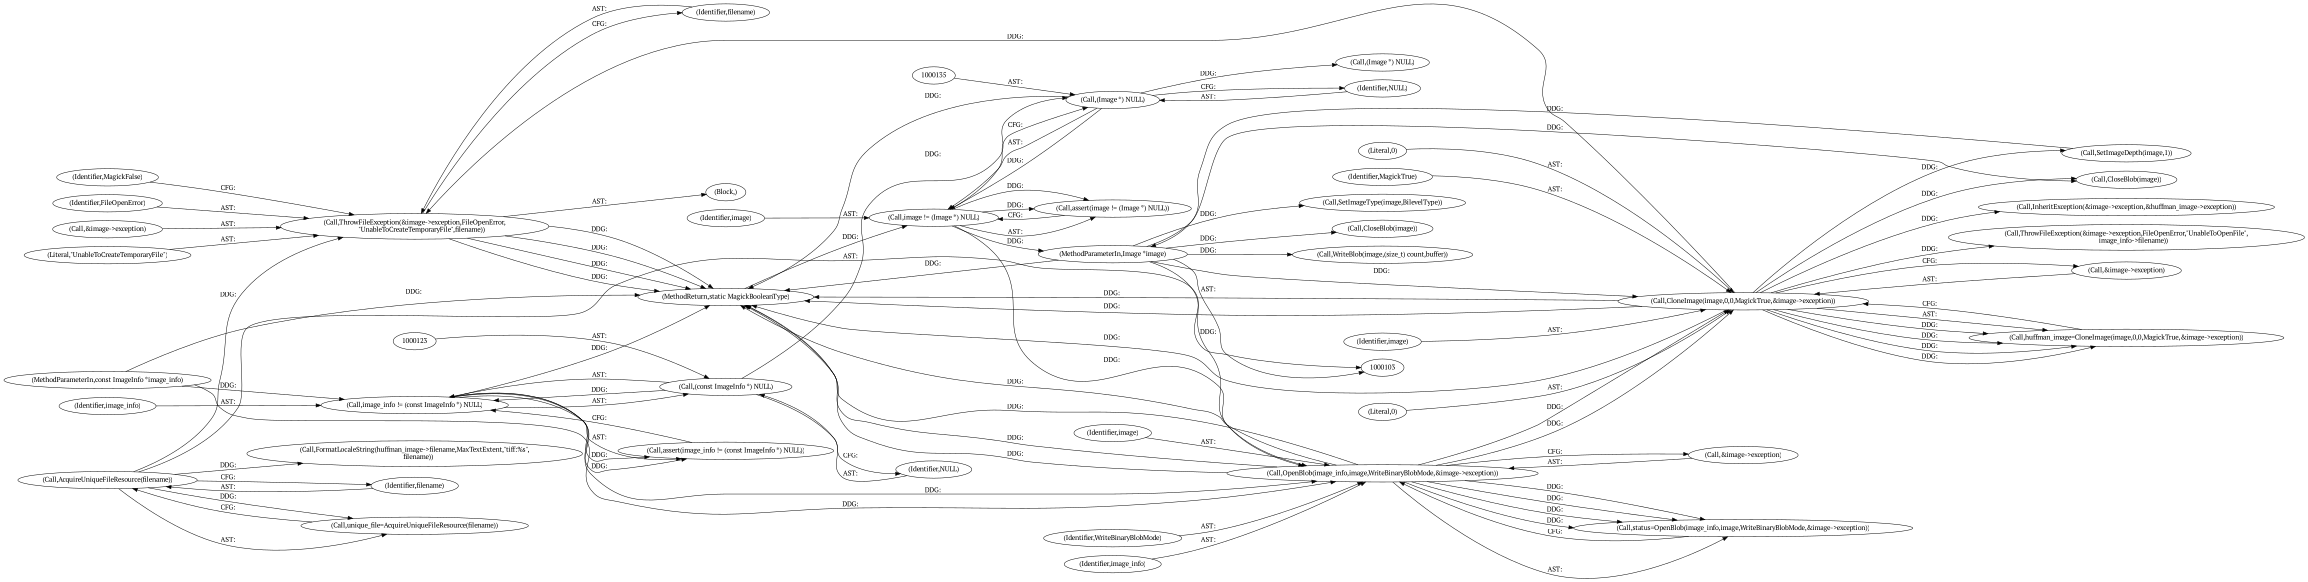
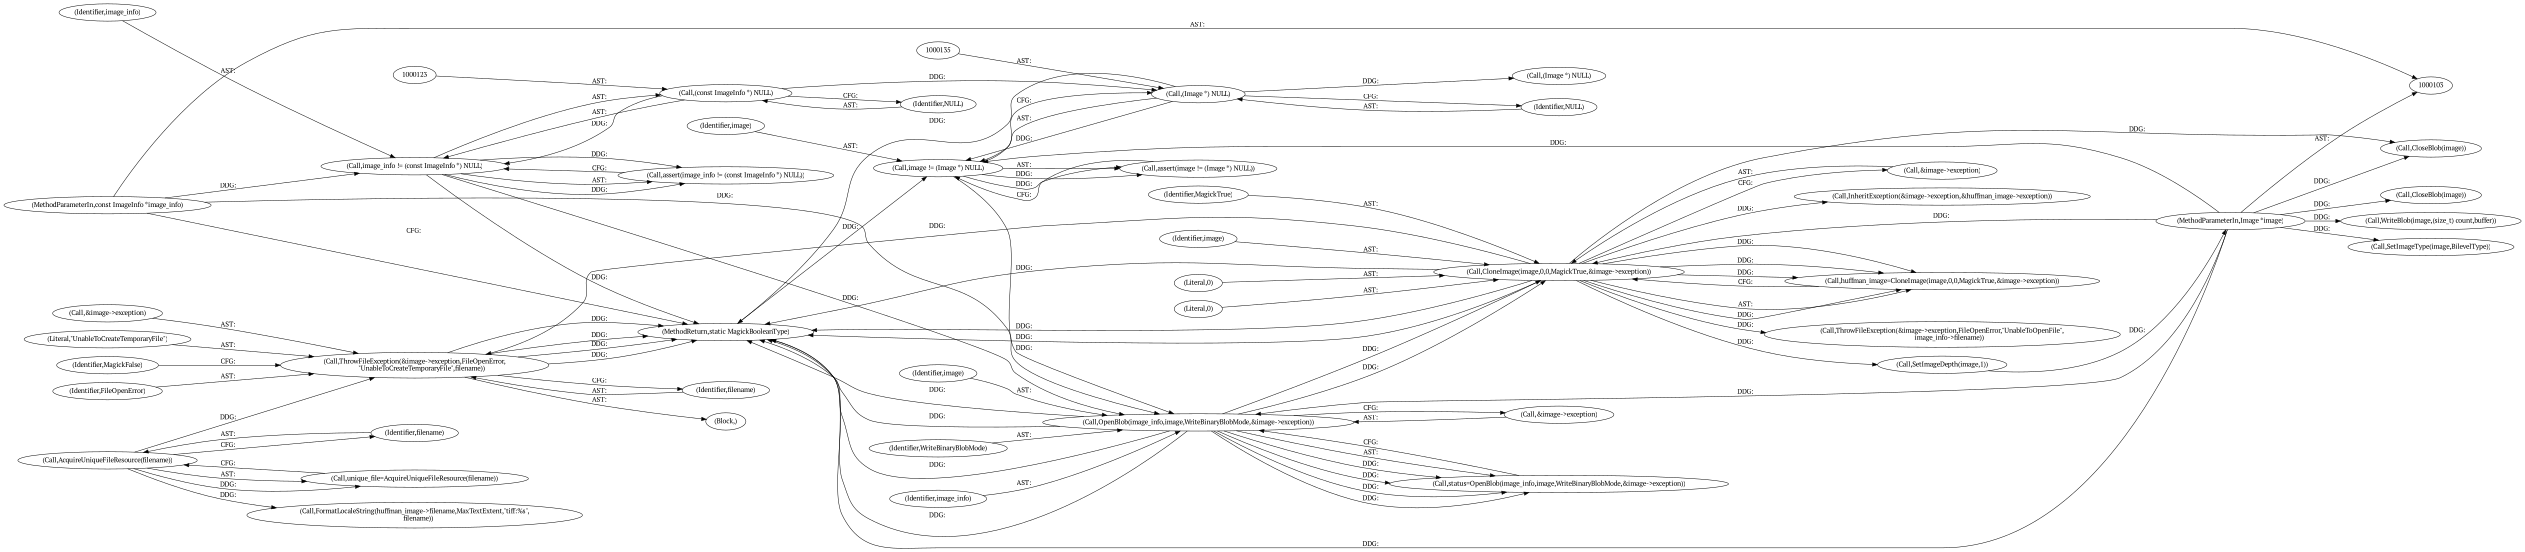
edge "(Call,image != (Image *) NULL)" -> "(MethodParameterIn,Image *image)": reversed
edge "(Call,AcquireUniqueFileResource(filename))" -> "1000103": now "(MethodParameterIn,const ImageInfo *image_info)" -> "1000103"
edge "(MethodParameterIn,const ImageInfo *image_info)" -> "(MethodReturn,static MagickBooleanType)": label "DDG: " -> "CFG: "
